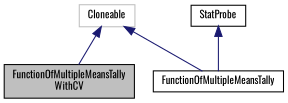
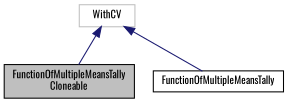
node "Cloneable": label "Cloneable" -> "WithCV"
node "StatProbe": removed
node "FunctionOfMultipleMeansTally WithCV": label "FunctionOfMultipleMeansTally WithCV" -> "FunctionOfMultipleMeansTally Cloneable"
